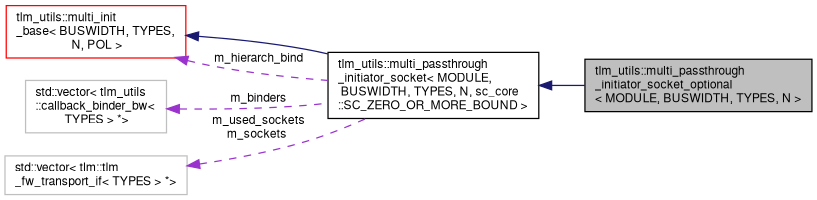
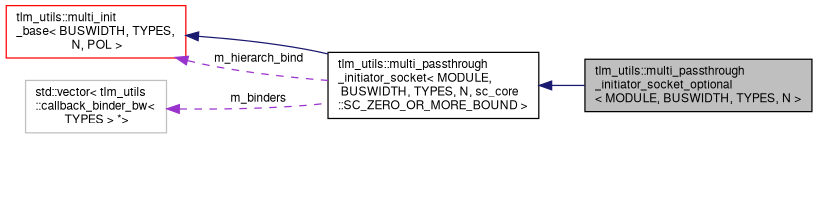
node "std::vector< tlm::tlm _fw_transport_if< TYPES > *>": removed
